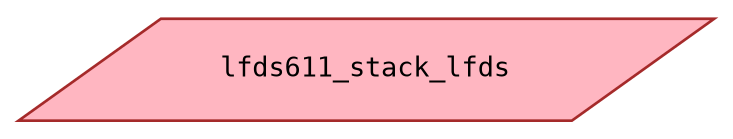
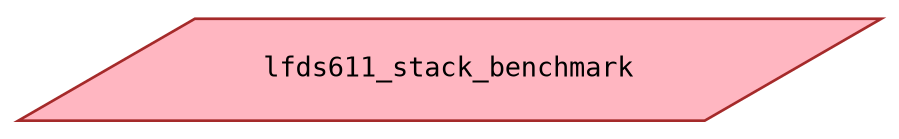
node "lfds611_stack_lfds": label "lfds611_stack_lfds" -> "lfds611_stack_benchmark"
